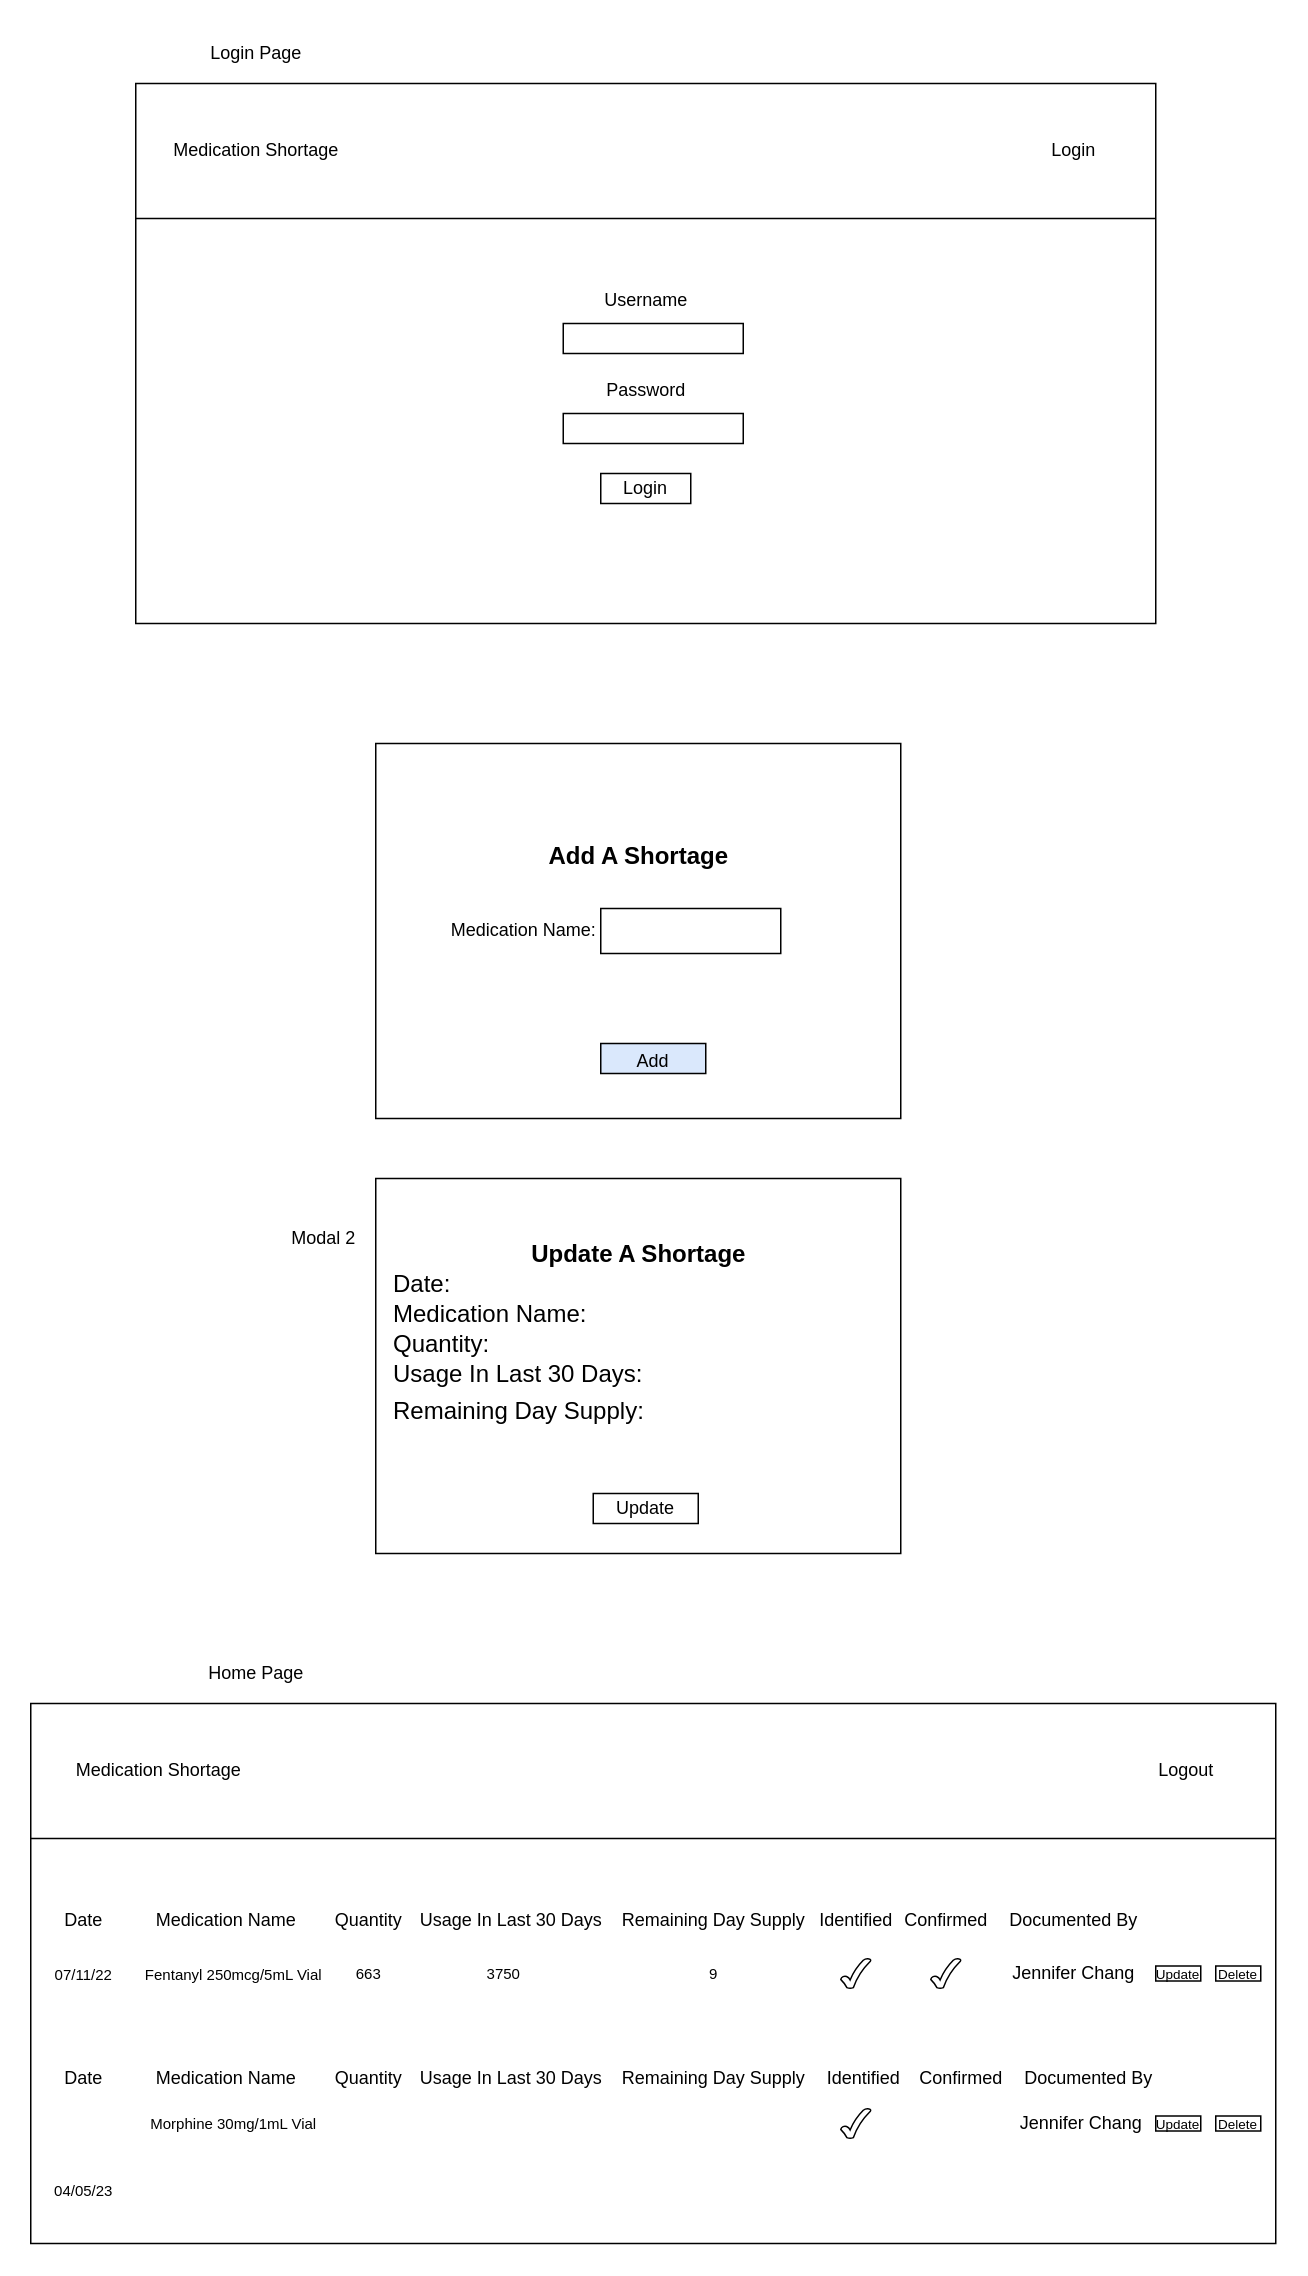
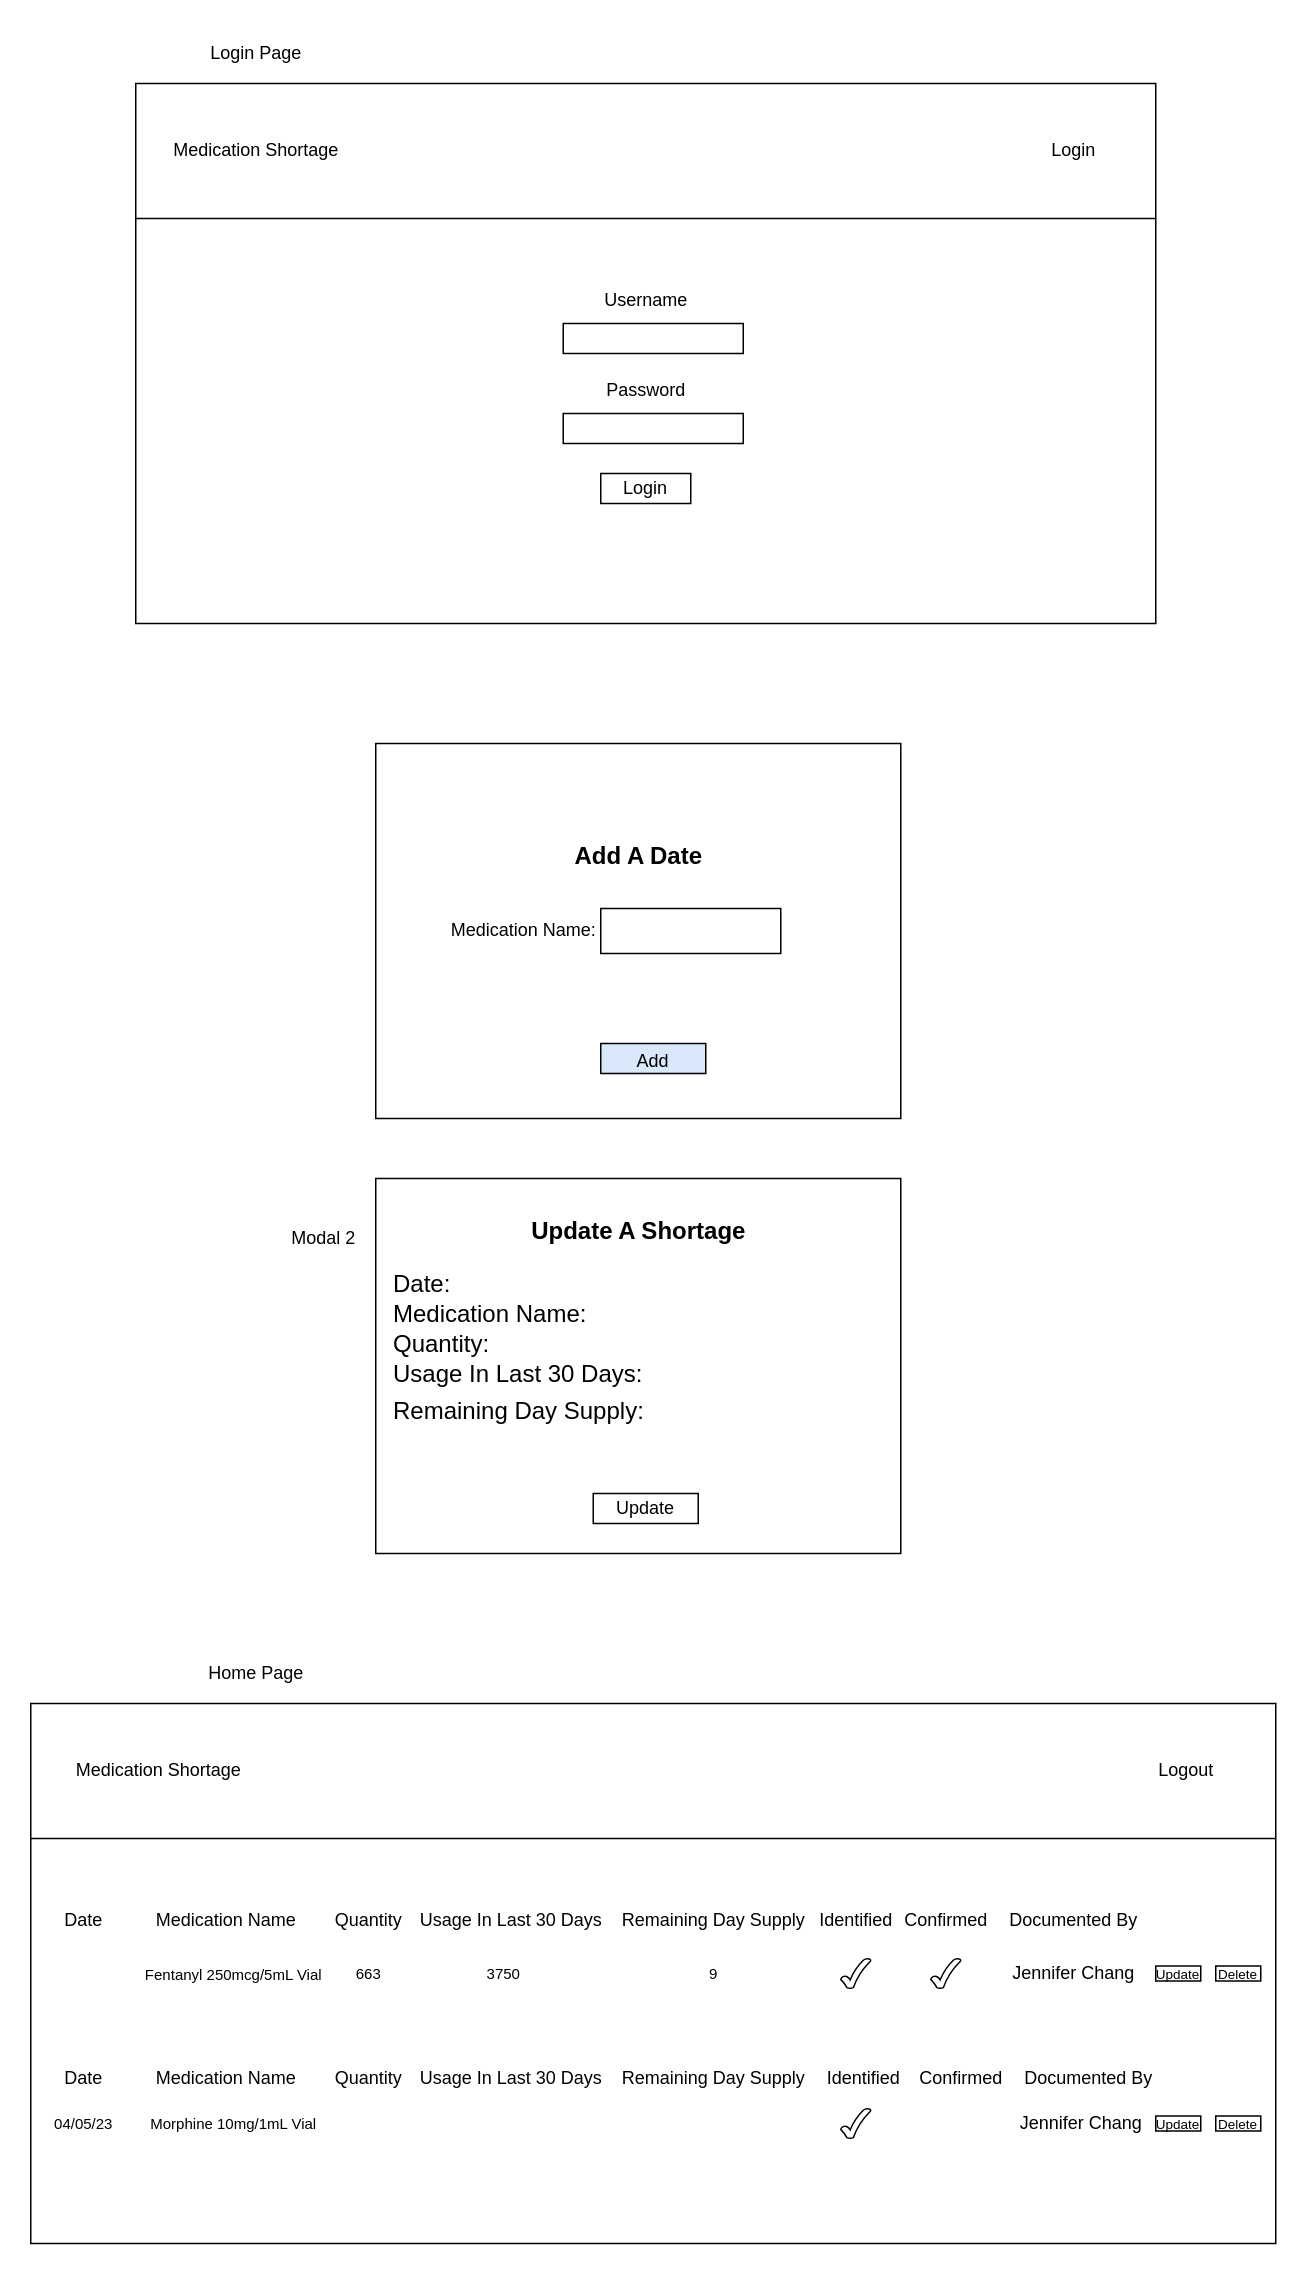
node "Add A Shortage": label "Add A Shortage" -> "Add A Date"
node "Update A Shortage": moved (638, 1253) -> (638, 1231)
node "07/11/22": removed
node "Morphine 30mg/1mL Vial": label "Morphine 30mg/1mL Vial" -> "Morphine 10mg/1mL Vial"
node "04/05/23": moved (83, 2191) -> (83, 2123)
